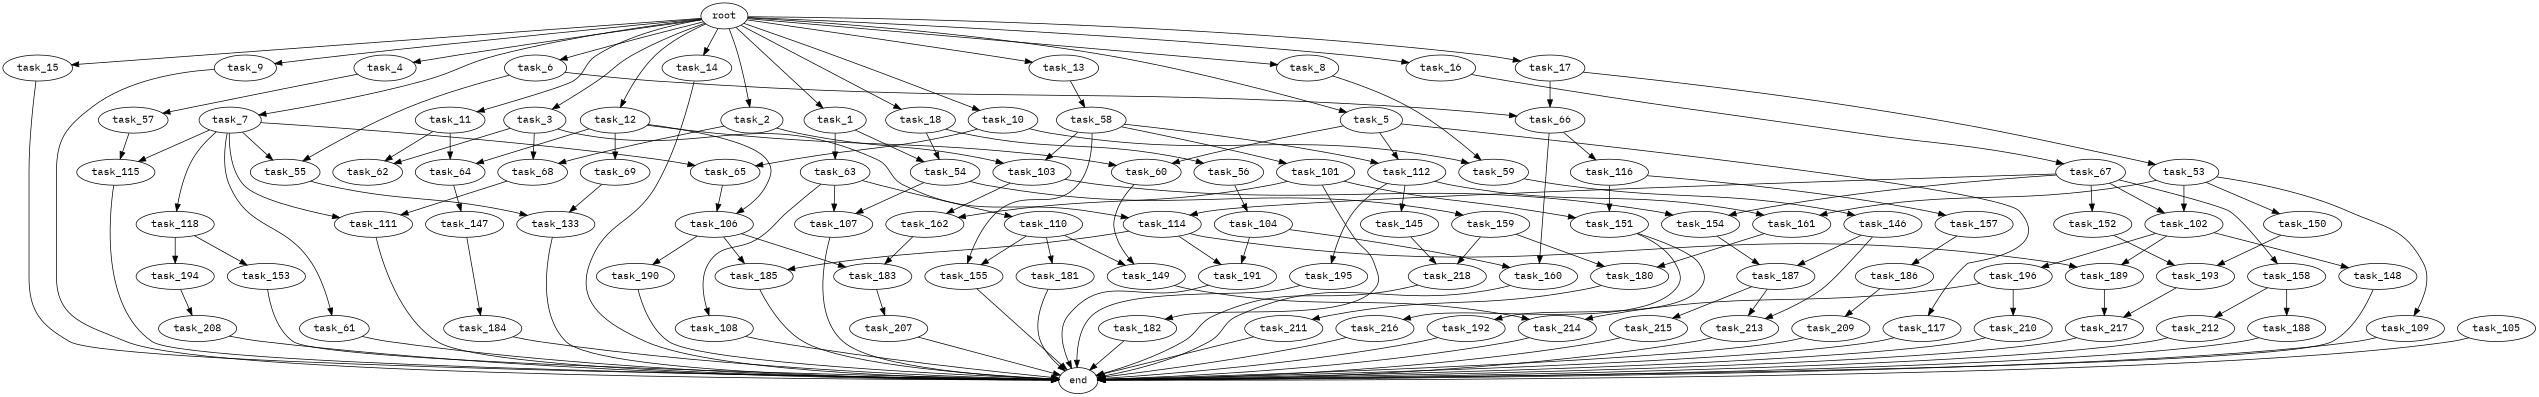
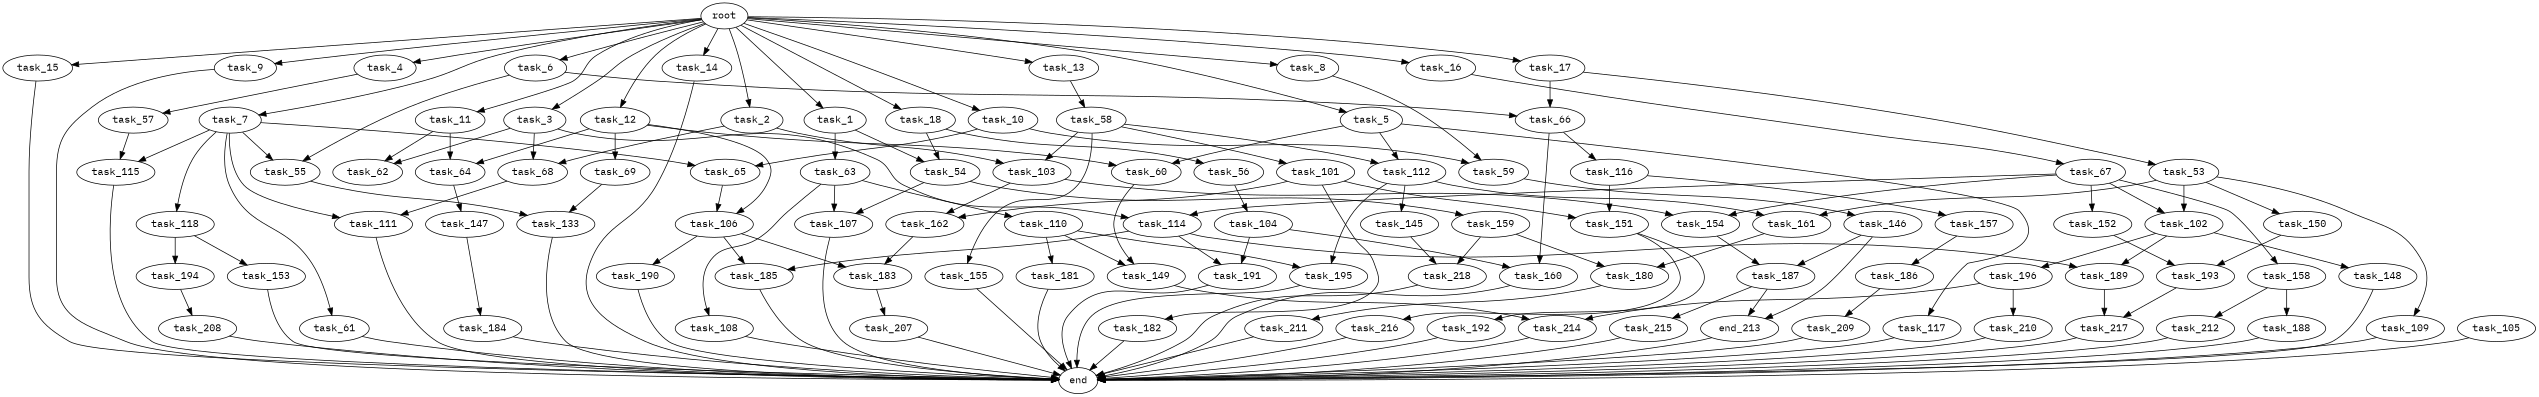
edge "task_110" -> "task_155": now "task_110" -> "task_195"
node "task_213": label "task_213" -> "end_213"
